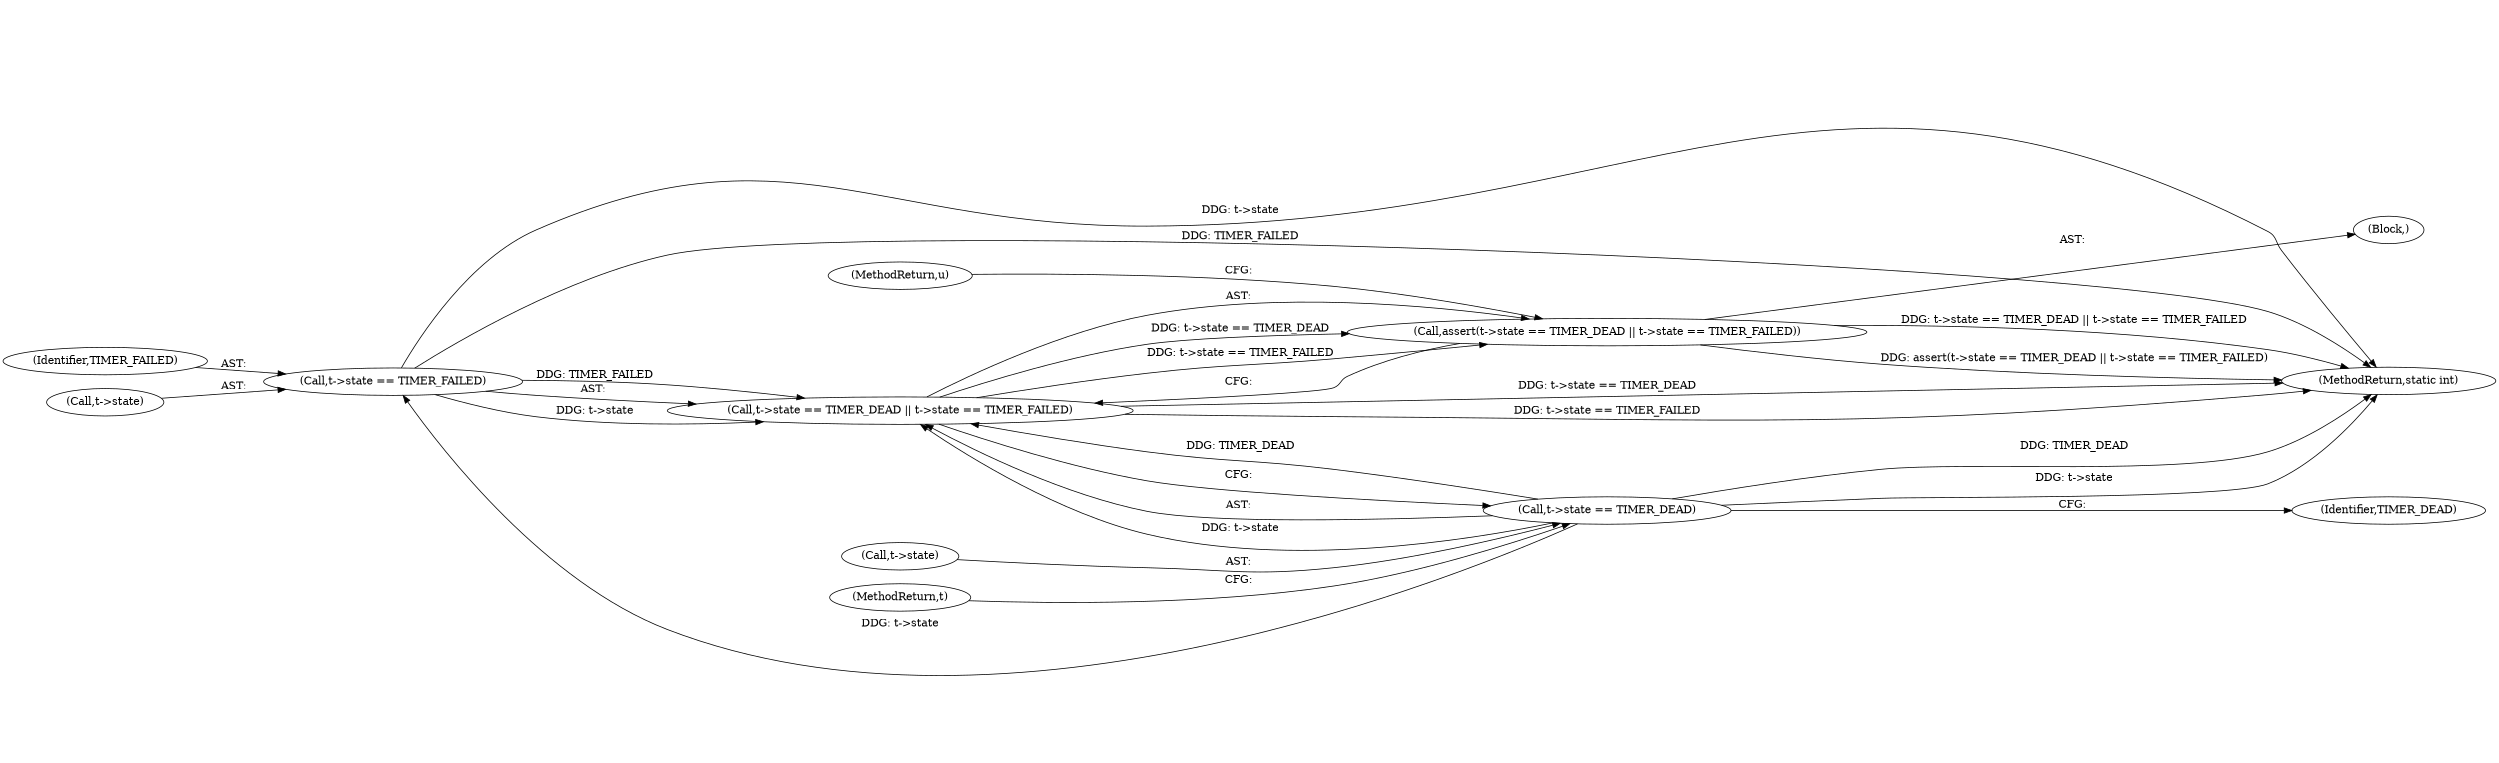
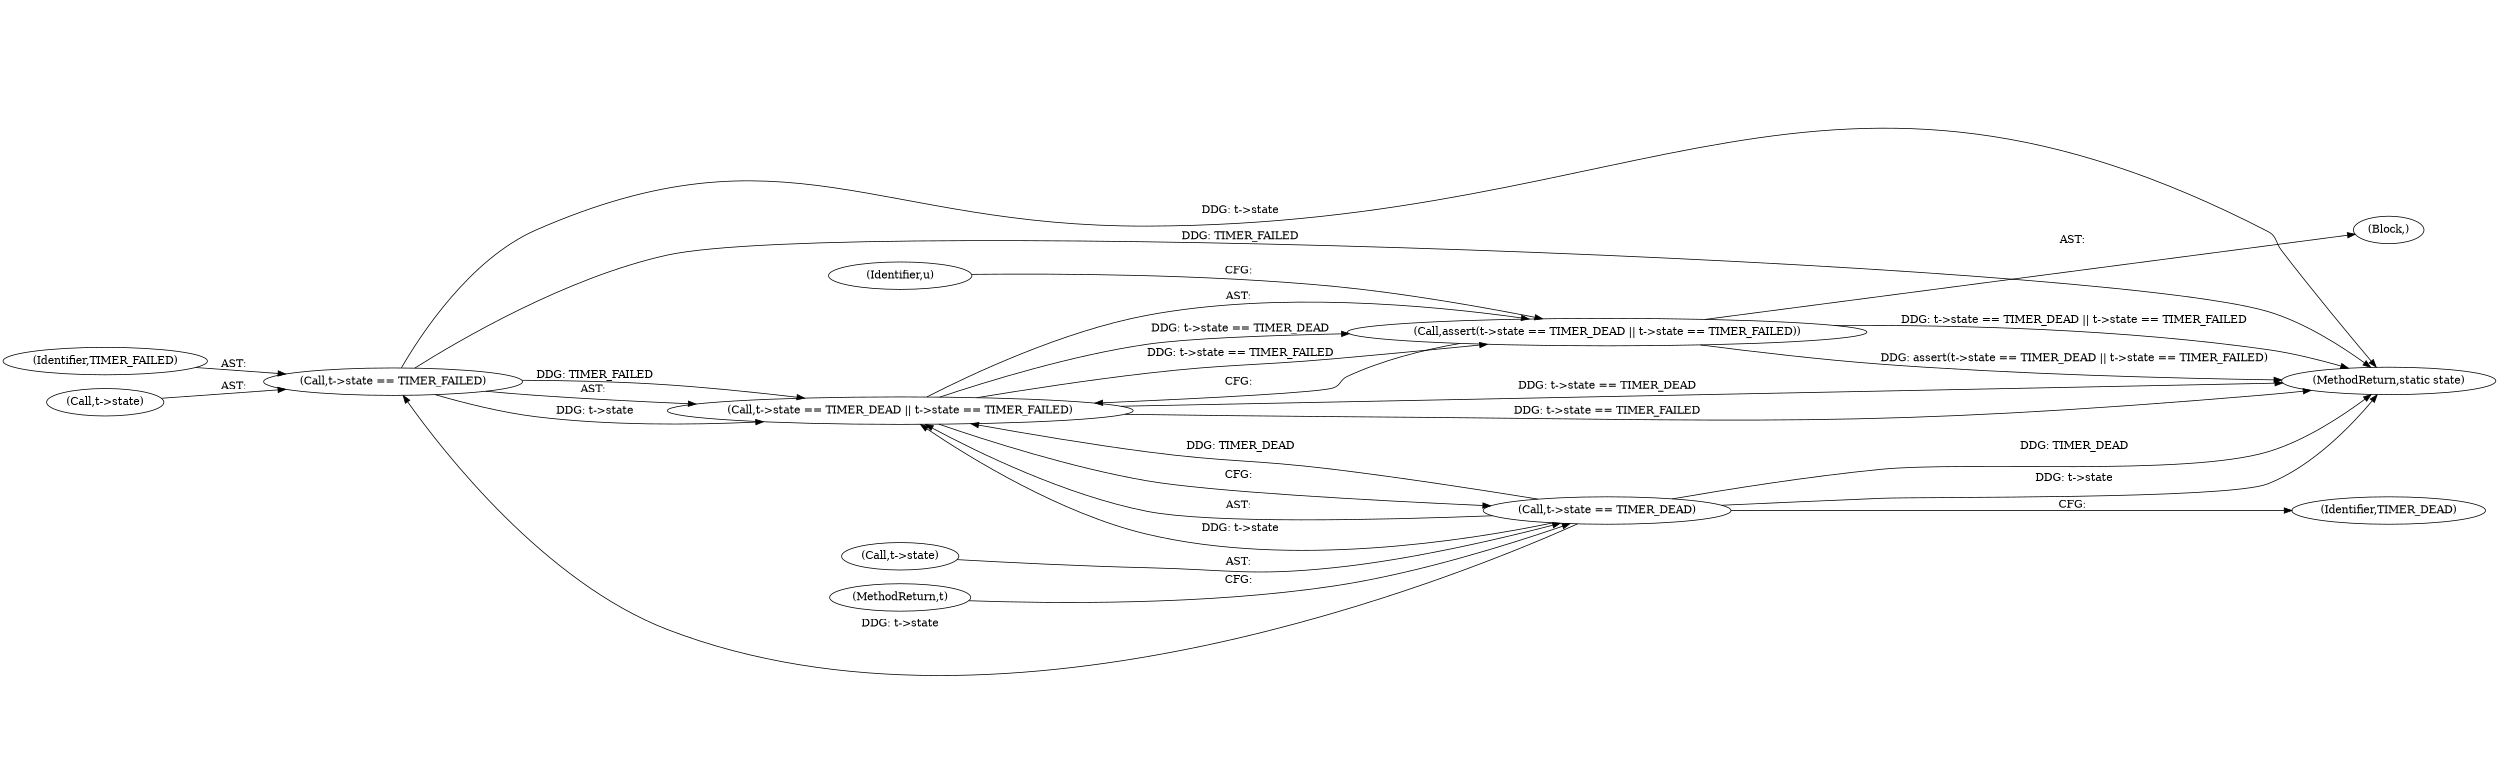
node "(MethodReturn,u)": label "(MethodReturn,u)" -> "(Identifier,u)"
node "(MethodReturn,static int)": label "(MethodReturn,static int)" -> "(MethodReturn,static state)"
